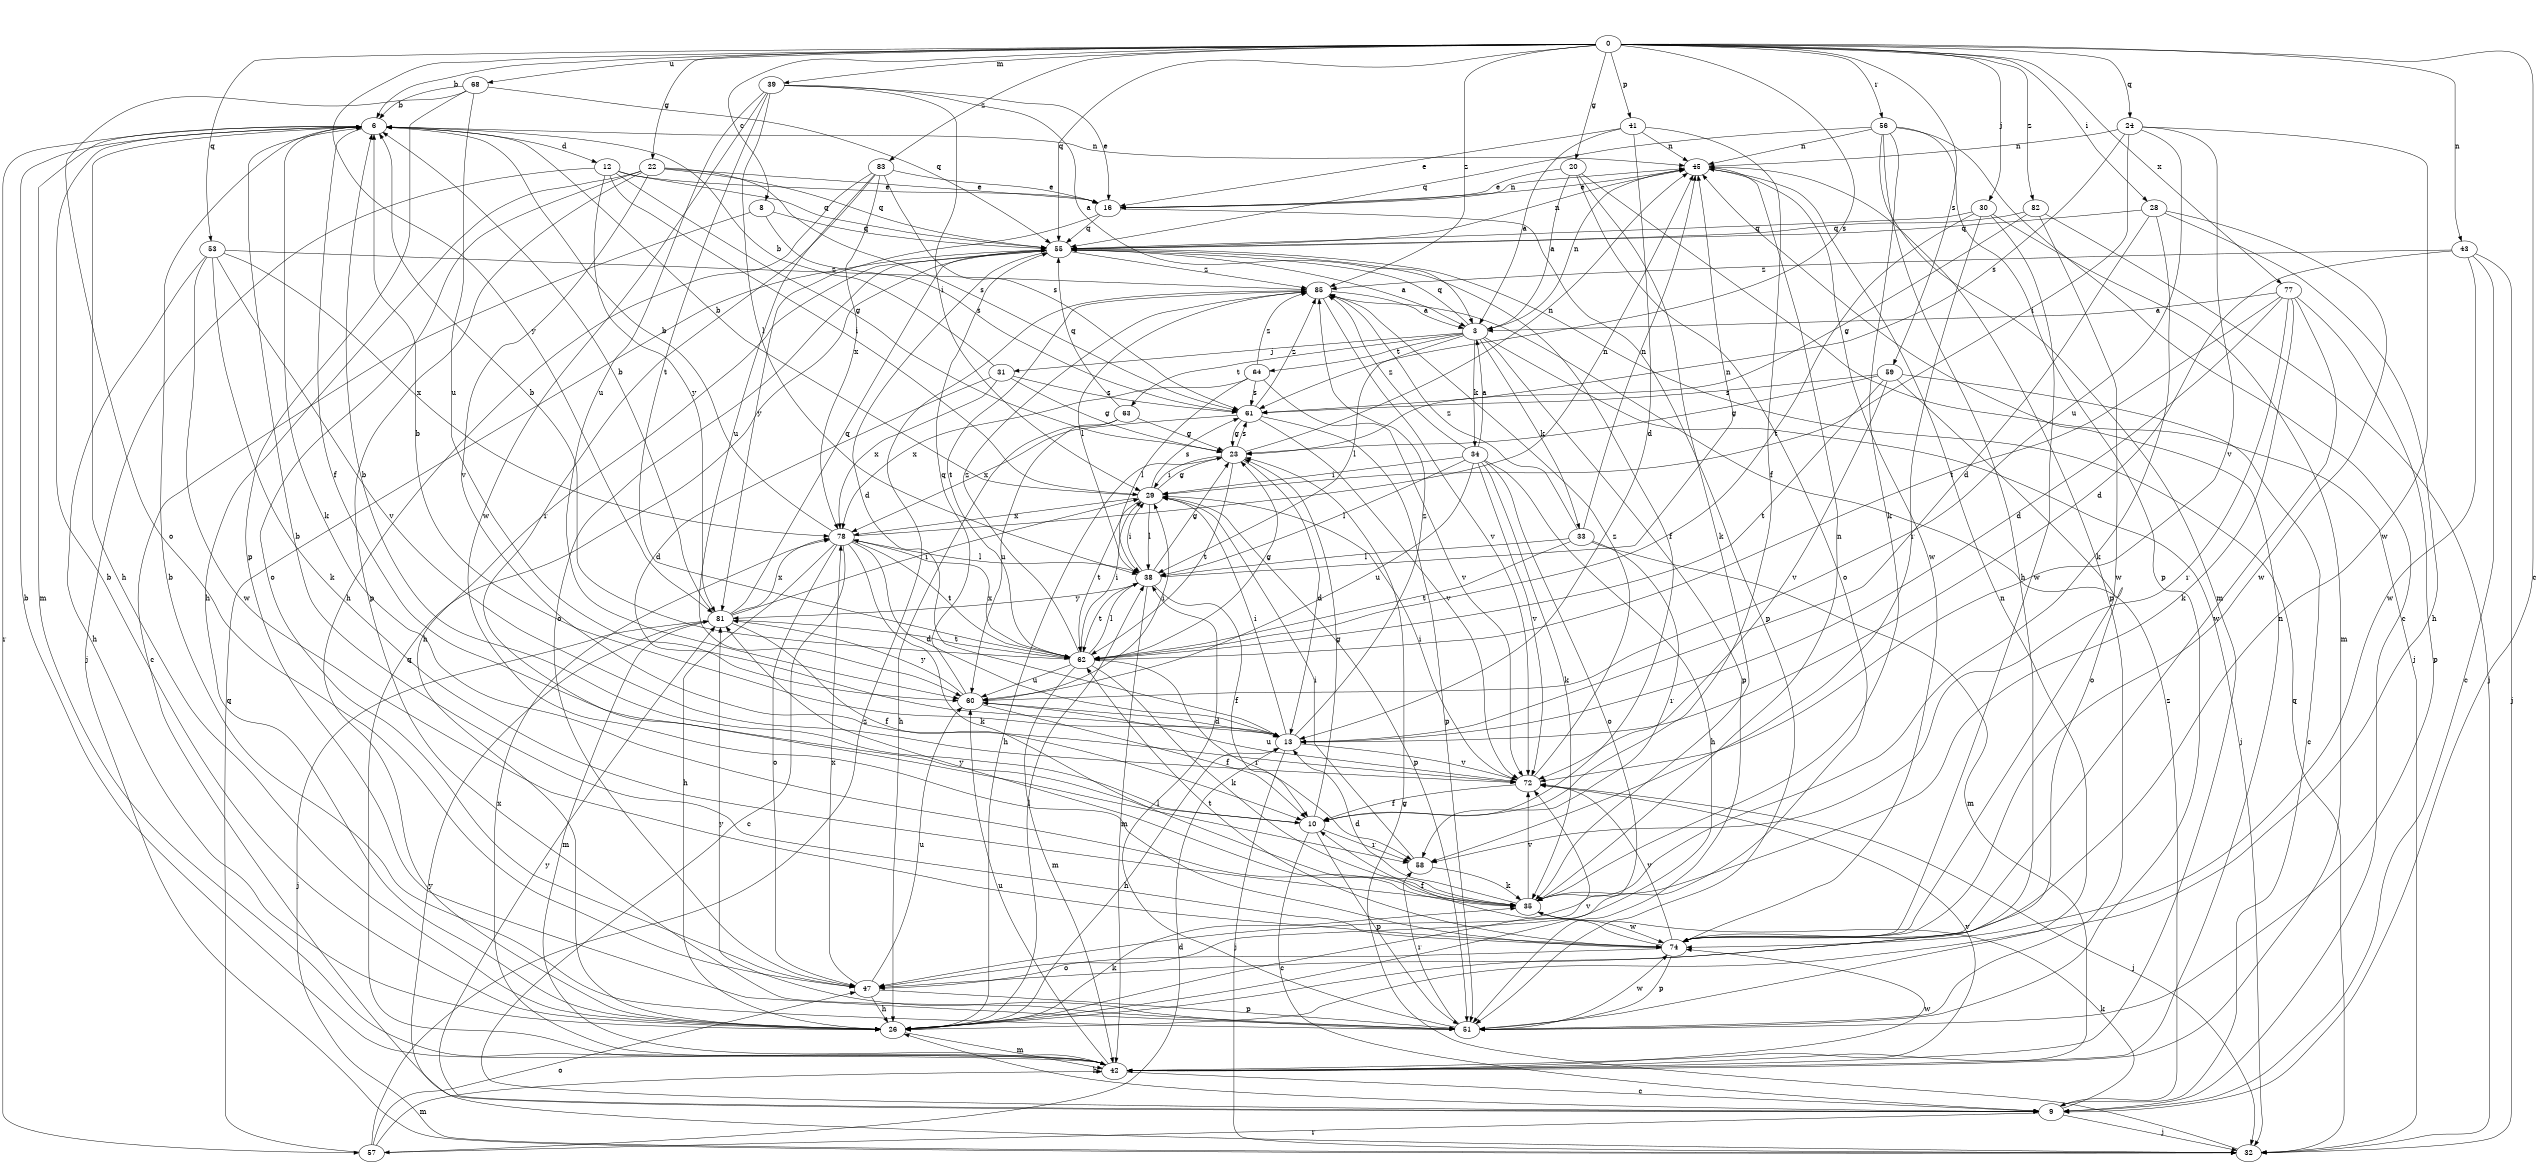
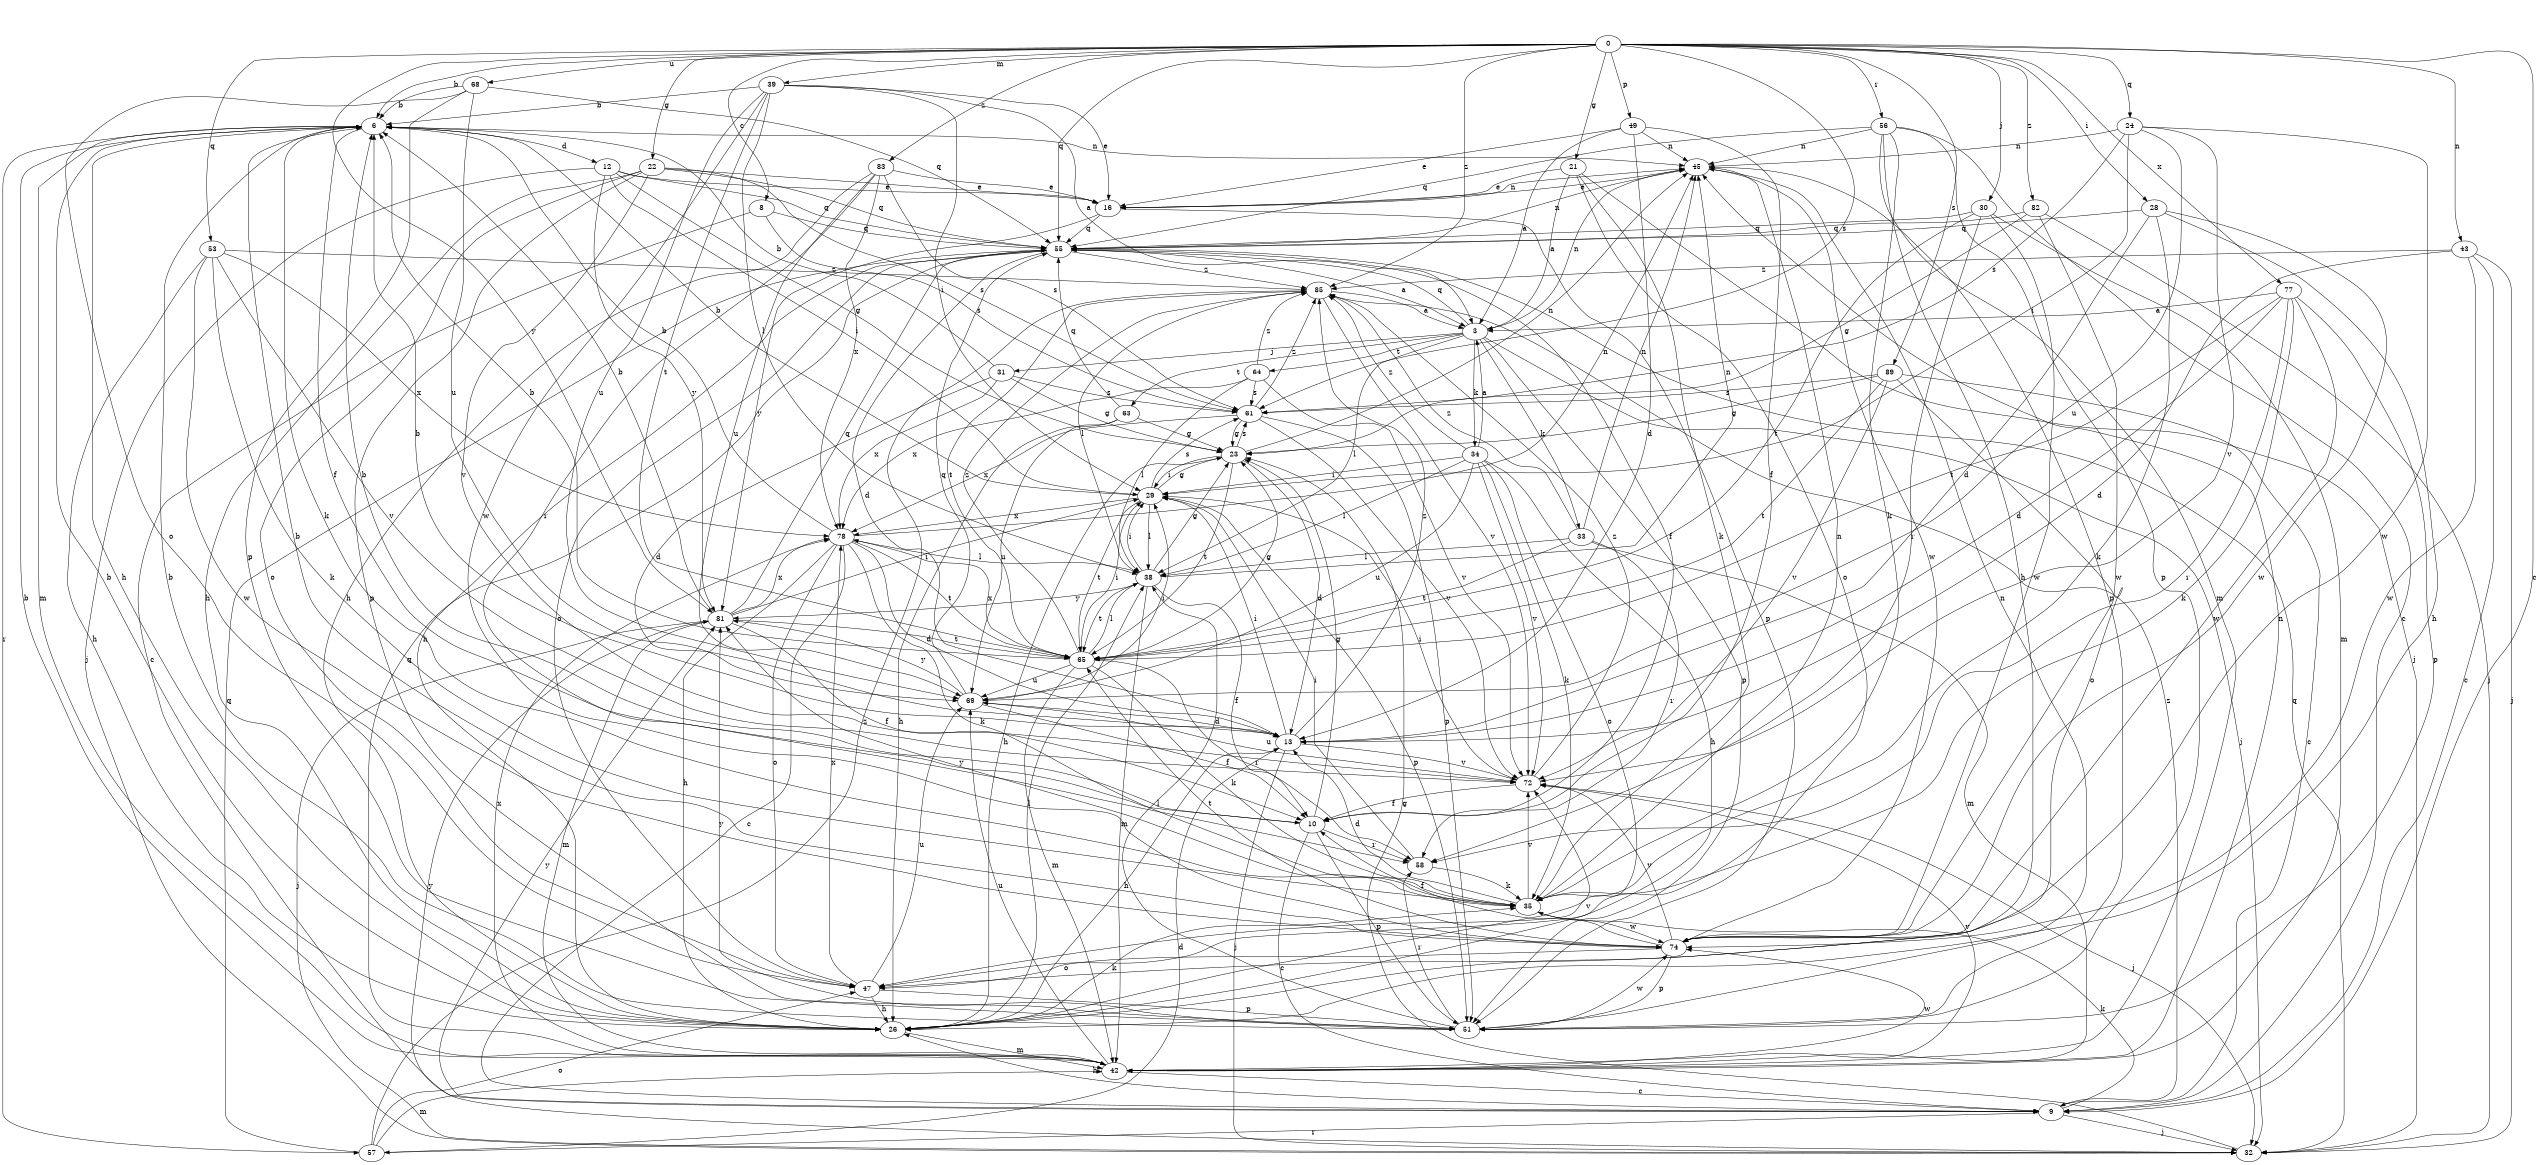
edge "39" -> "6": added, label "b"
node "41": label "41" -> "49"
node "20": label "20" -> "21"
node "59": label "59" -> "89"
node "62": label "62" -> "65"
node "60": label "60" -> "69"
